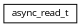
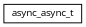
node "async_read_t": label "async_read_t" -> "async_async_t"
